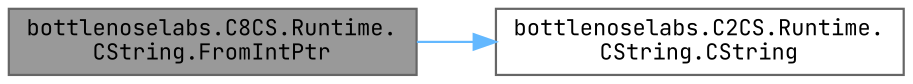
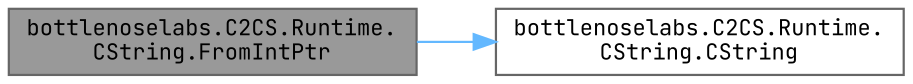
node "bottlenoselabs.C8CS.Runtime. CString.FromIntPtr": label "bottlenoselabs.C8CS.Runtime. CString.FromIntPtr" -> "bottlenoselabs.C2CS.Runtime. CString.FromIntPtr"
